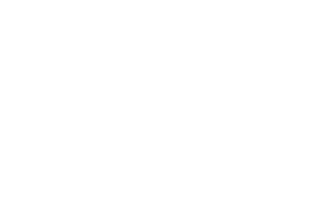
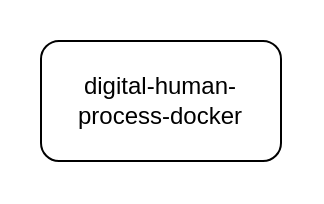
node "digital-human-process-docker": added
